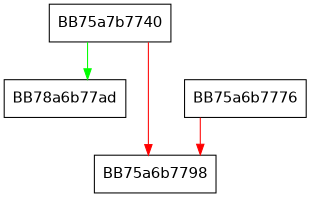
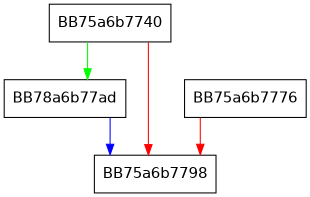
node "BB75a7b7740": label "BB75a7b7740" -> "BB75a6b7740"
edge "BB78a6b77ad" -> "BB75a6b7798": added
